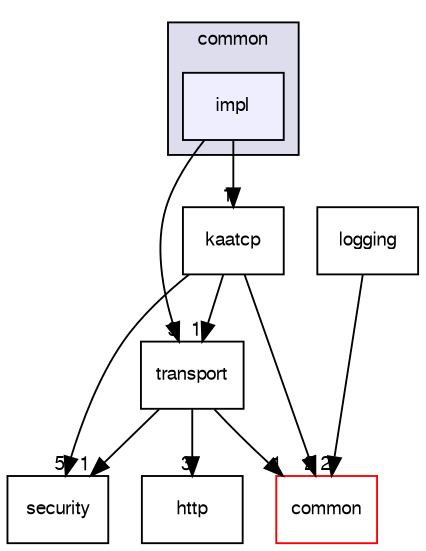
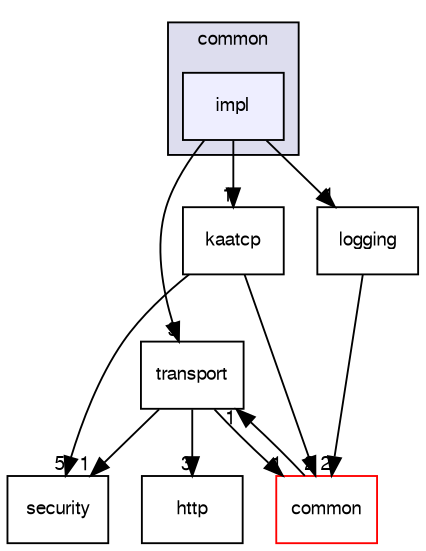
edge "impl" -> "logging": added
edge "kaatcp" -> "transport": now "common" -> "transport"
